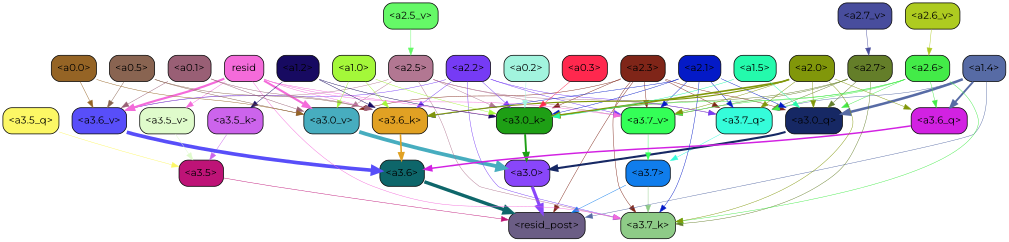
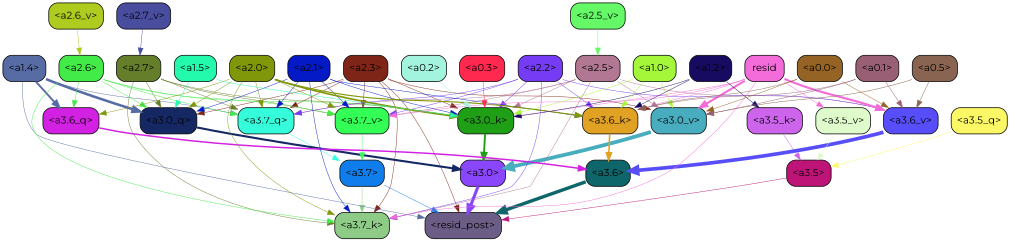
edge "<a0.5>" -> "<a3.6_k>": now "<a0.0>" -> "<a3.6_k>"
